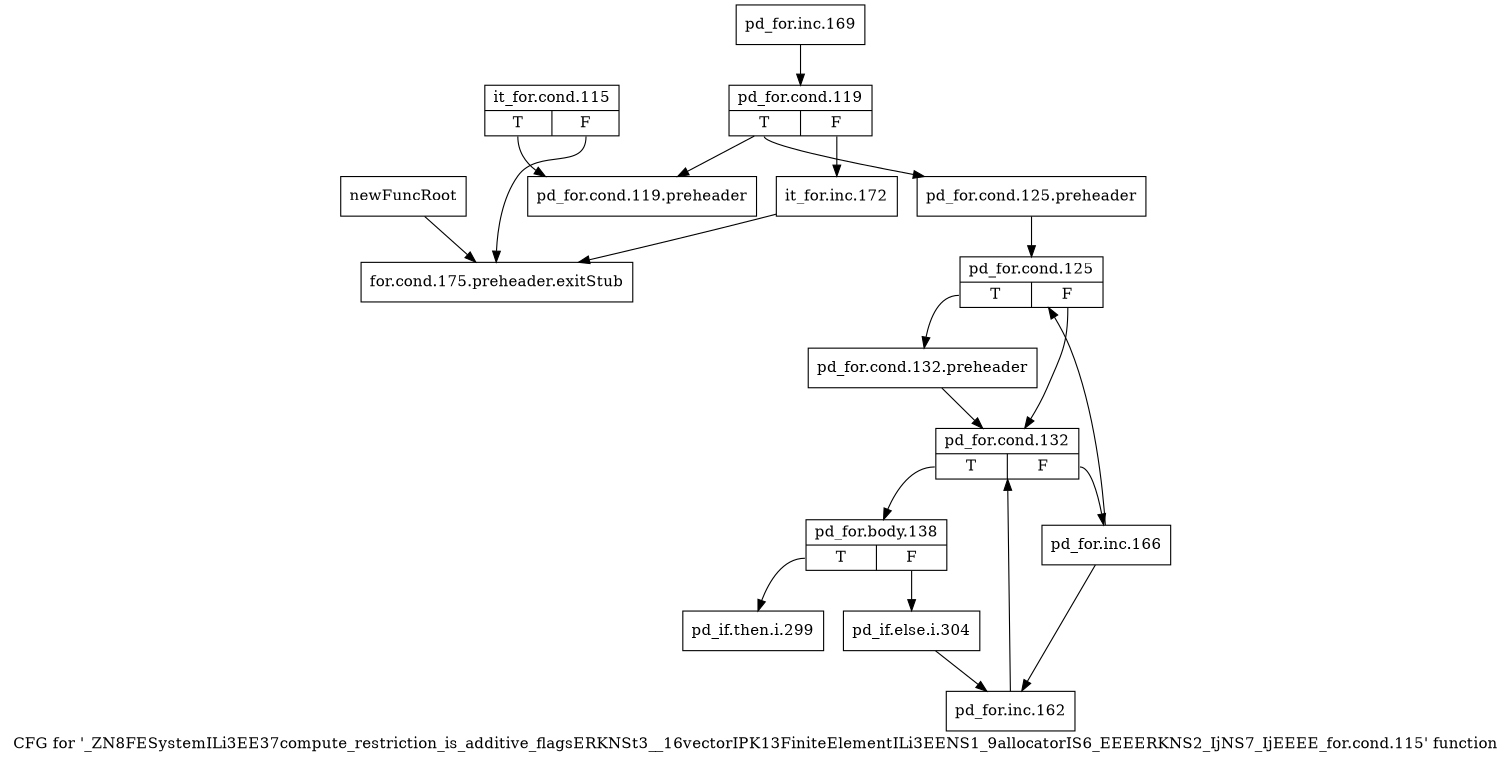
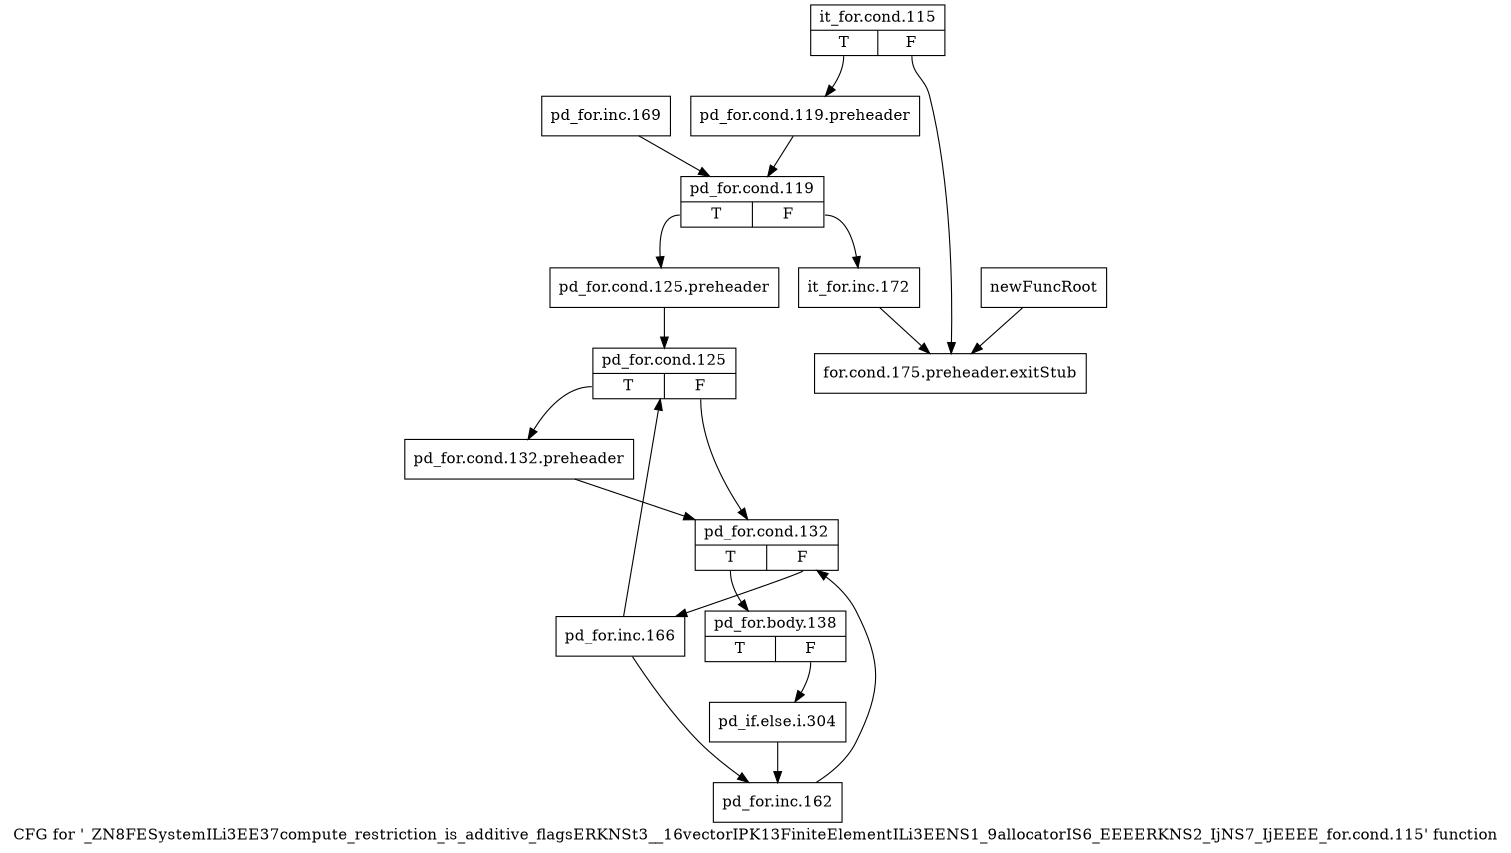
edge "pd_for.cond.119" -> "pd_for.cond.119.preheader": reversed
node "pd_if.then.i.299": removed
